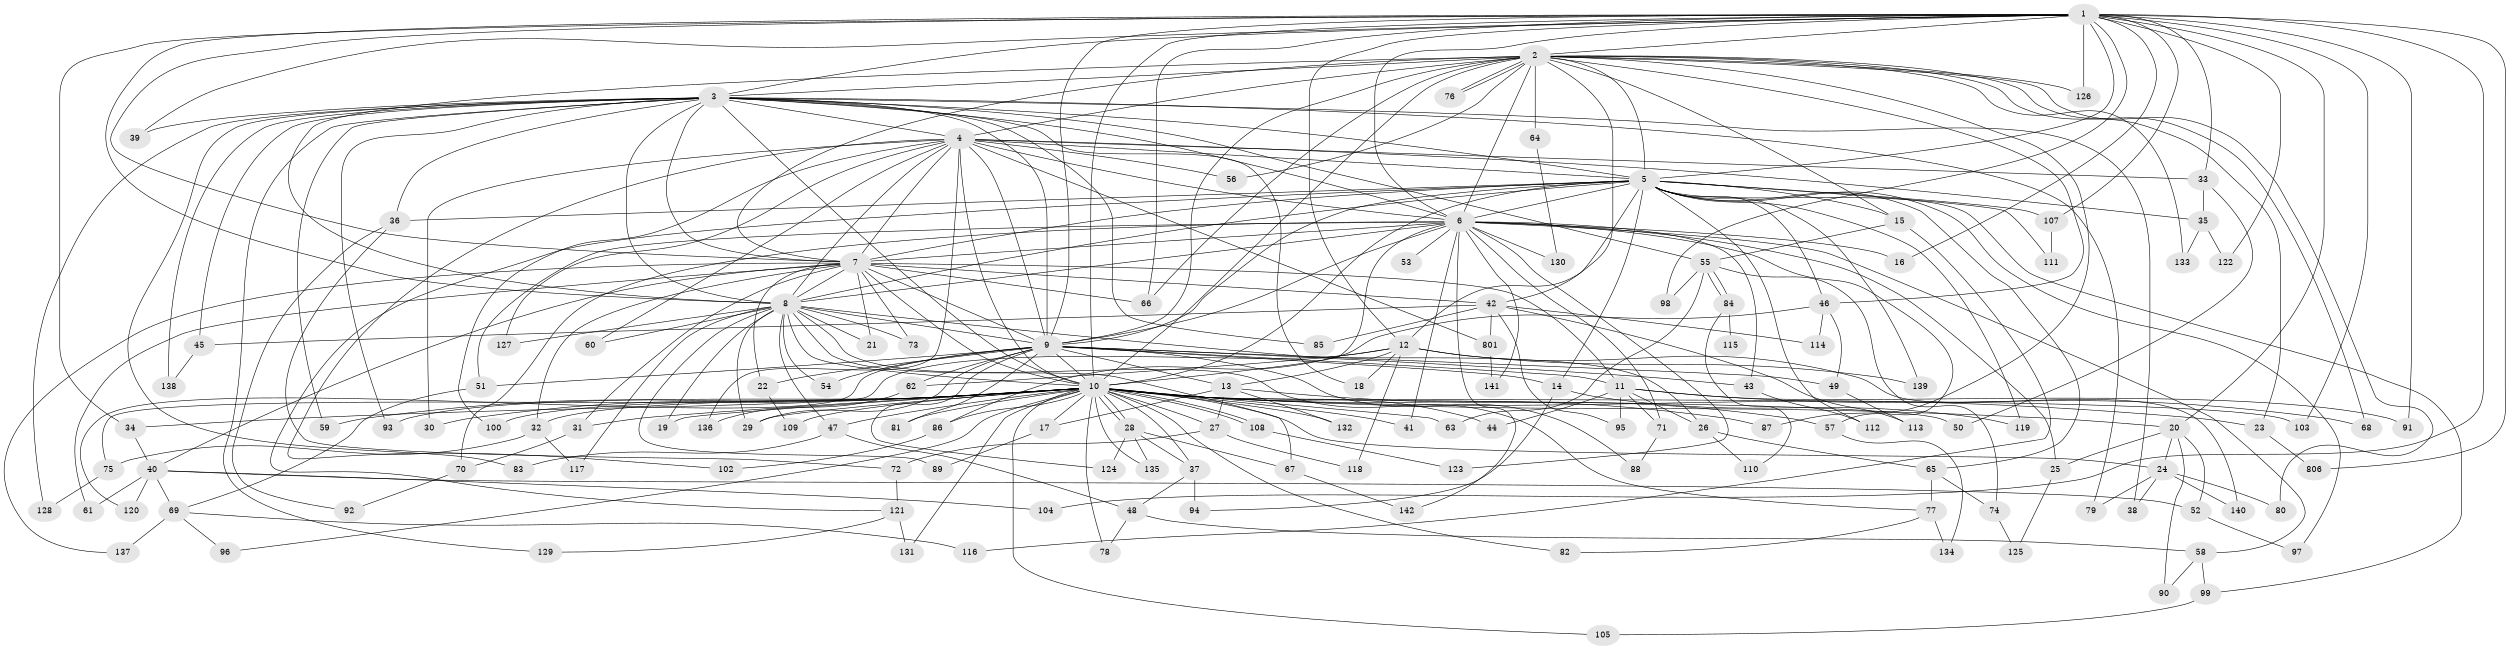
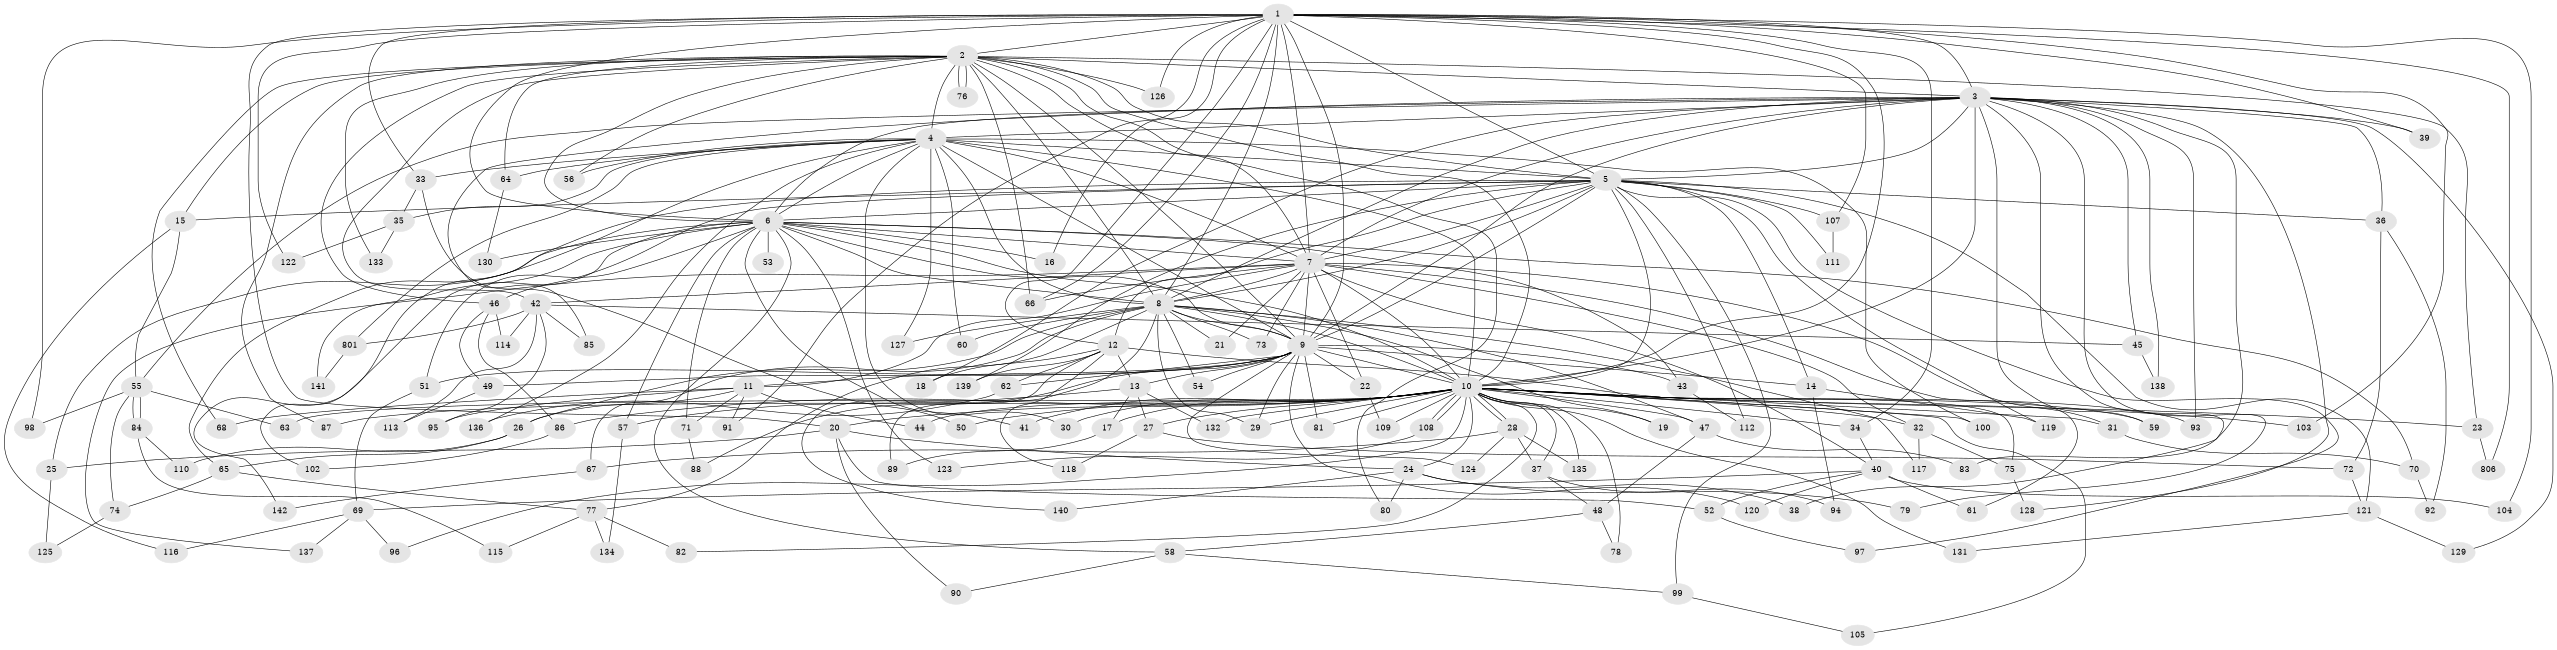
edge "4" -- "64": added
edge "77" -- "115": added
